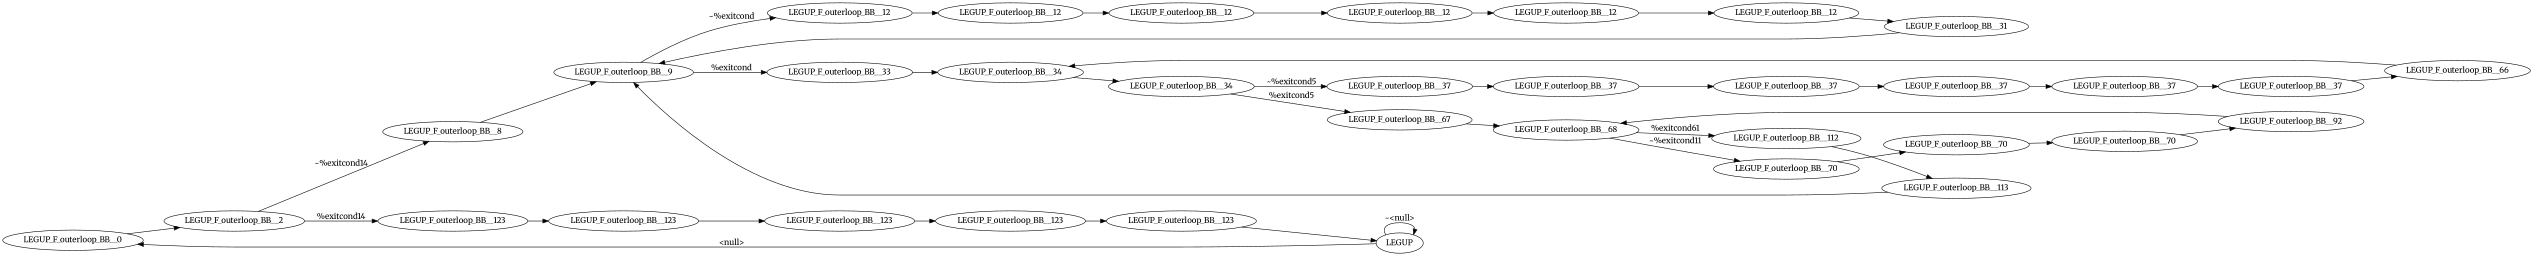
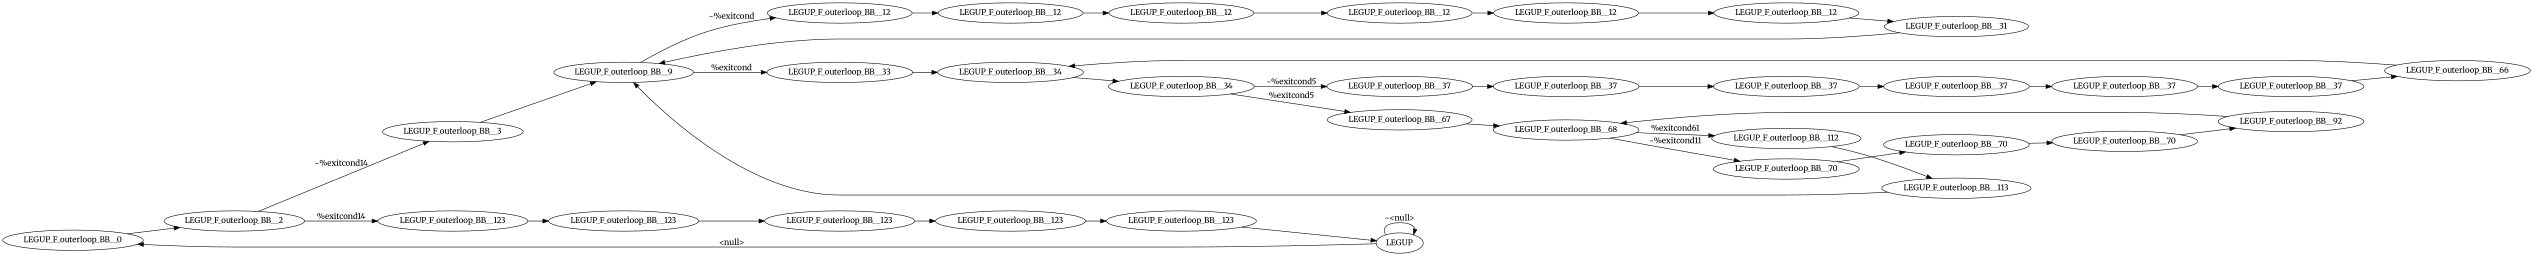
node "LEGUP_F_outerloop_BB__8": label "LEGUP_F_outerloop_BB__8" -> "LEGUP_F_outerloop_BB__3"
